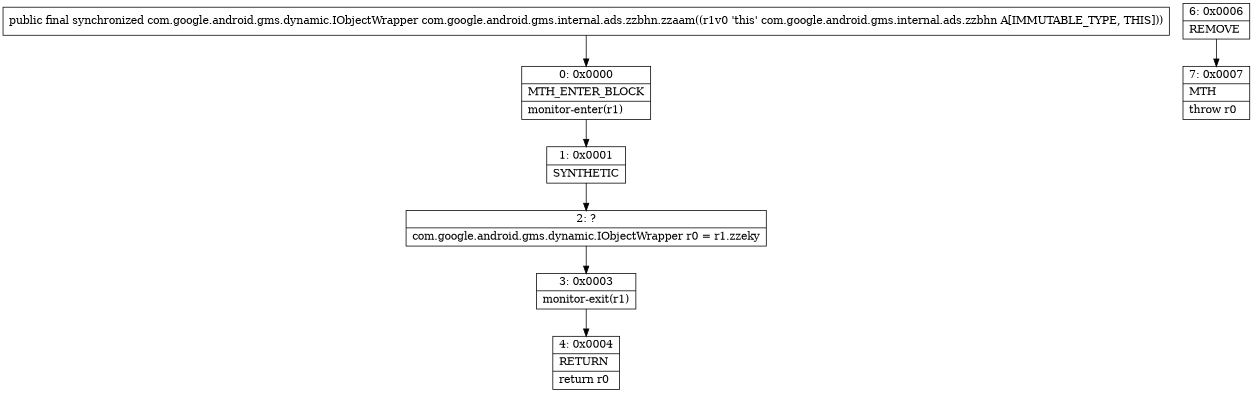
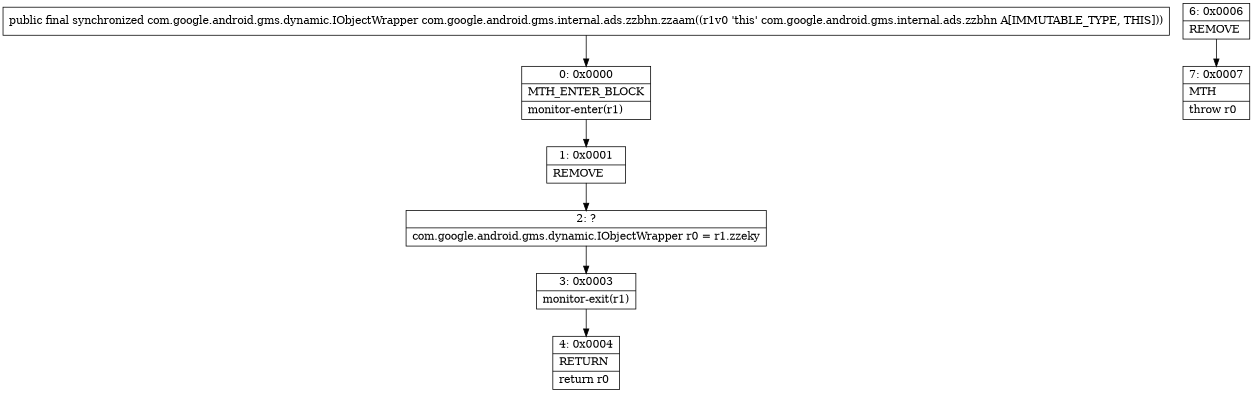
node "1: 0x0001": text "SYNTHETIC" -> "REMOVE"
